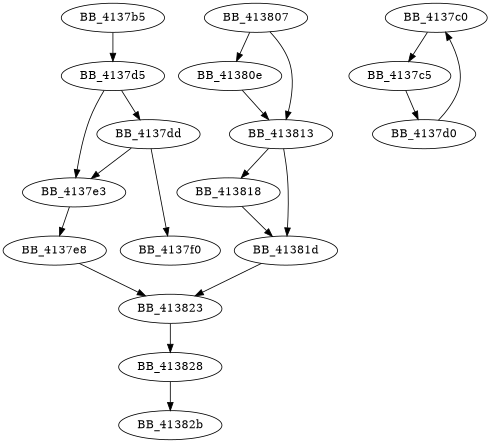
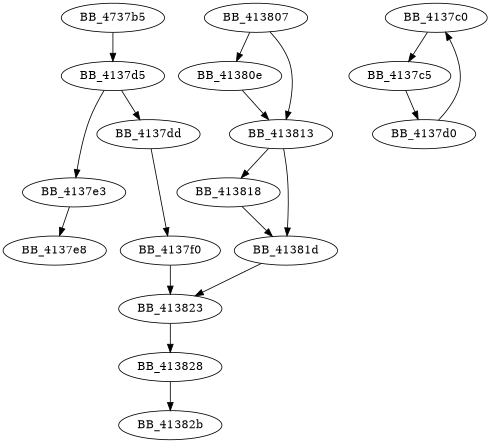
node "BB_4137b5": label "BB_4137b5" -> "BB_4737b5"
edge "BB_4137dd" -> "BB_4137e3": removed
edge "BB_4137e8" -> "BB_413823": now "BB_4137f0" -> "BB_413823"
